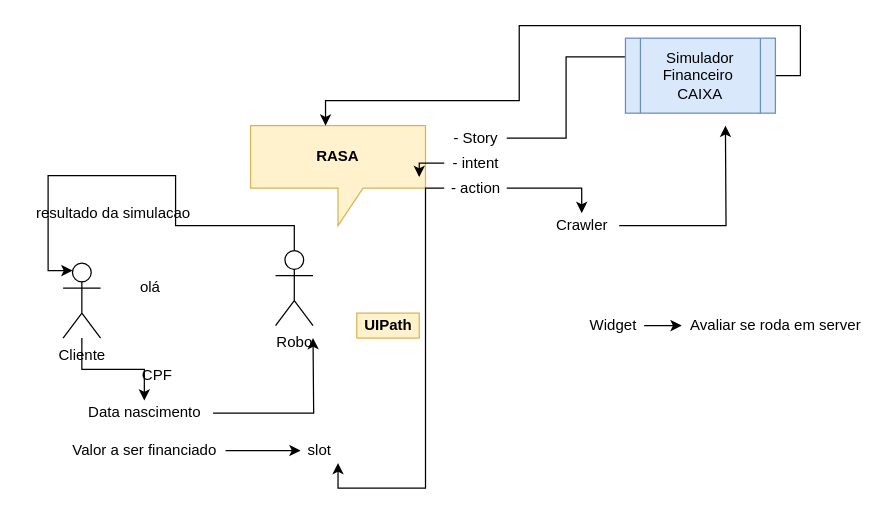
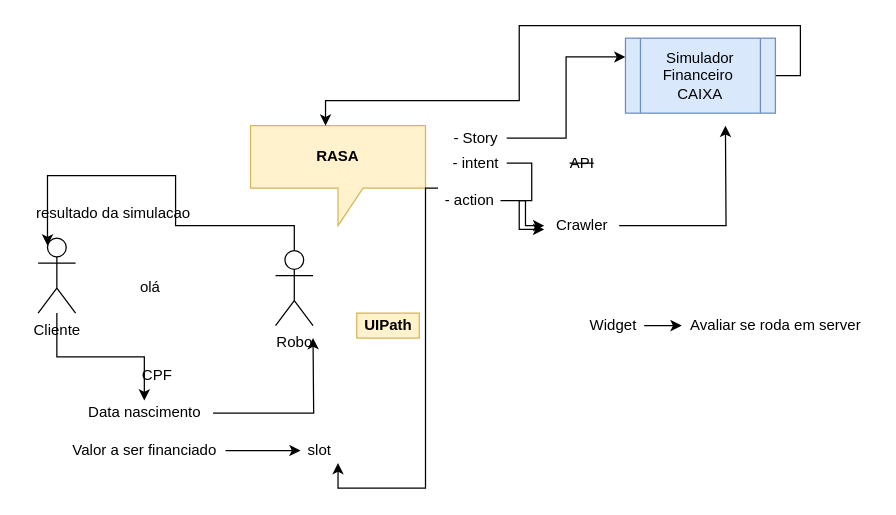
edge "Simulador Financeiro CAIXA" -- "- Story": arrowhead none -> classic
edge "- intent" -> "RASA": now "- intent" -> "Crawler"
node "API": added
node "- action": moved (476, 188) -> (469, 201)
node "Cliente": moved (82, 301) -> (57, 276)
